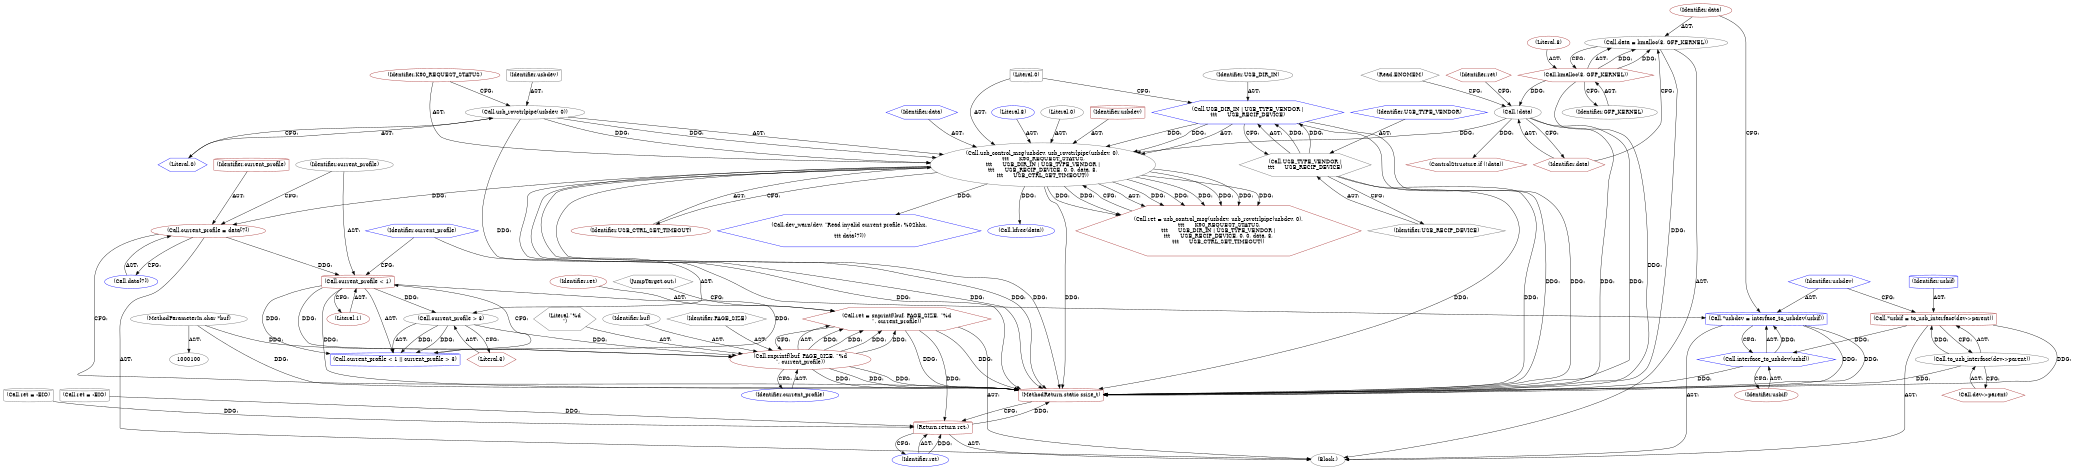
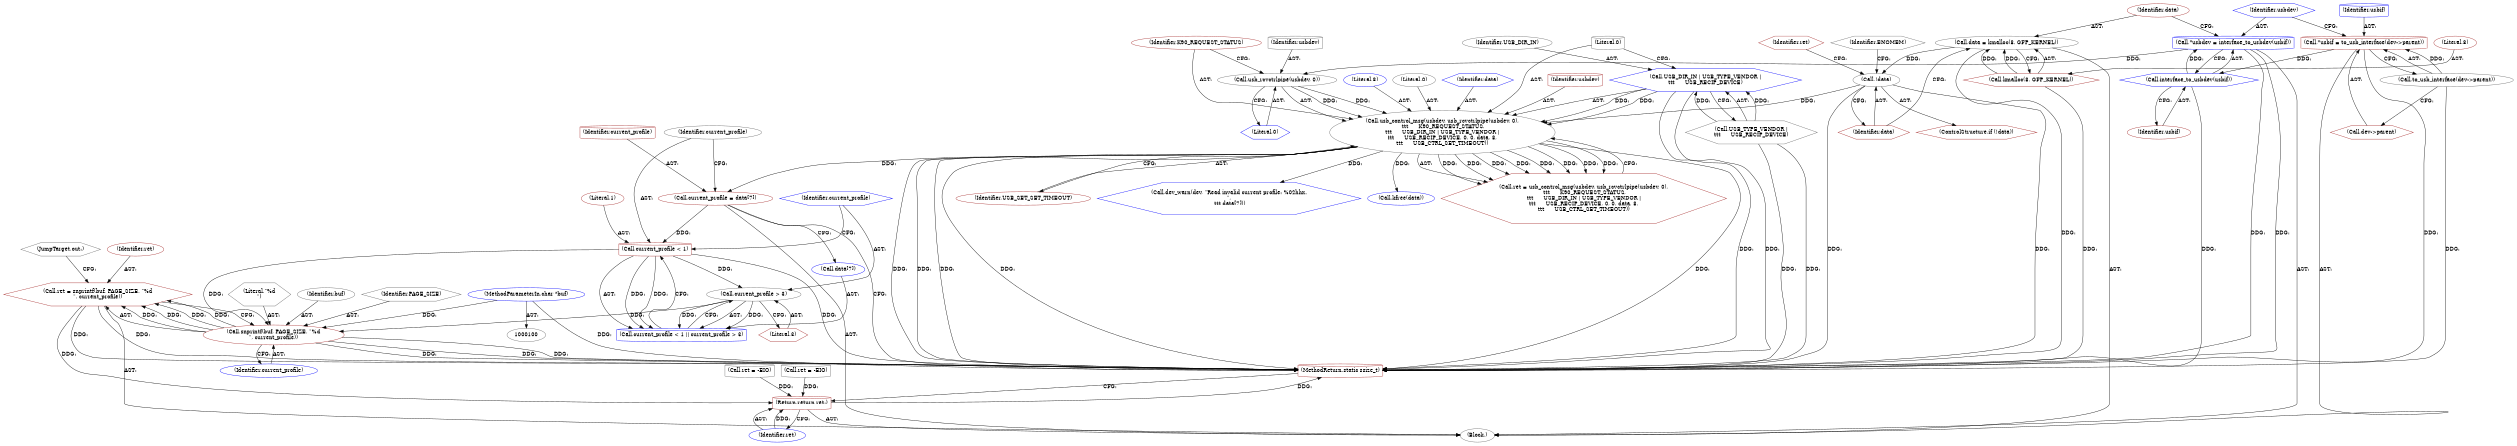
node "(Read,ENOMEM)": label "(Read,ENOMEM)" -> "(Identifier,ENOMEM)"
edge "(Call,kmalloc(8, GFP_KERNEL))" -> "(Call,!data)": now "(Call,data = kmalloc(8, GFP_KERNEL))" -> "(Call,!data)"
node "(Identifier,USB_TYPE_VENDOR)": removed
node "(Identifier,GFP_KERNEL)": removed
edge "(Call,!data)" -> "(ControlStructure,if (!data))": label "DDG: " -> "AST: "
node "(Identifier,USB_CTRL_SET_TIMEOUT)": label "(Identifier,USB_CTRL_SET_TIMEOUT)" -> "(Identifier,USB_SET_SET_TIMEOUT)"
node "(Identifier,USB_RECIP_DEVICE)": removed
edge "(Call,data[7])" -> "(Call,current_profile = data[7])": now "(Call,data[7])" -> "(Call,current_profile < 1 || current_profile > 3)"
edge "(Call,current_profile < 1)" -> "(Literal,1)": removed, label "CFG:"
edge "(Call,usb_rcvctrlpipe(usbdev, 0))" -> "(Call,*usbdev = interface_to_usbdev(usbif))": reversed
edge "(Call,current_profile < 1 || current_profile > 3)" -> "(Call,current_profile > 3)": added, label "CFG:"
node "(MethodParameterIn,char *buf)": color gray40 -> blue
edge "(Call,dev->parent)" -> "(Call,to_usb_interface(dev->parent))": now "(Call,dev->parent)" -> "(Call,*usbif = to_usb_interface(dev->parent))"
